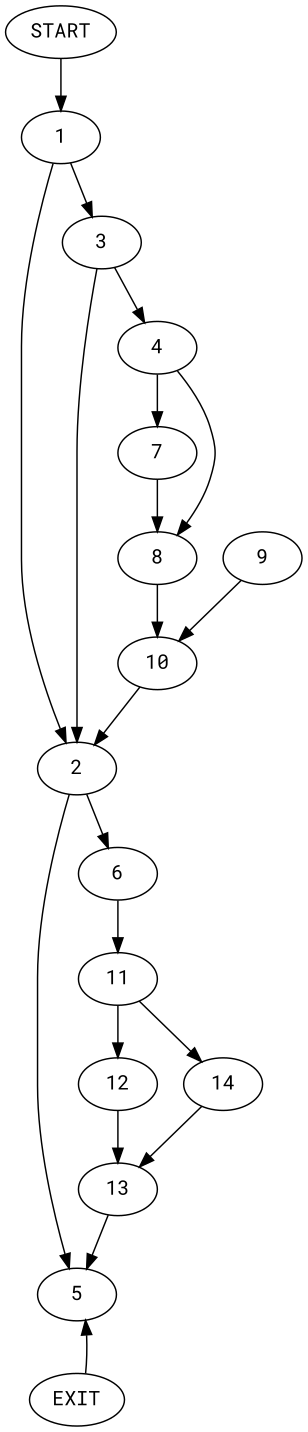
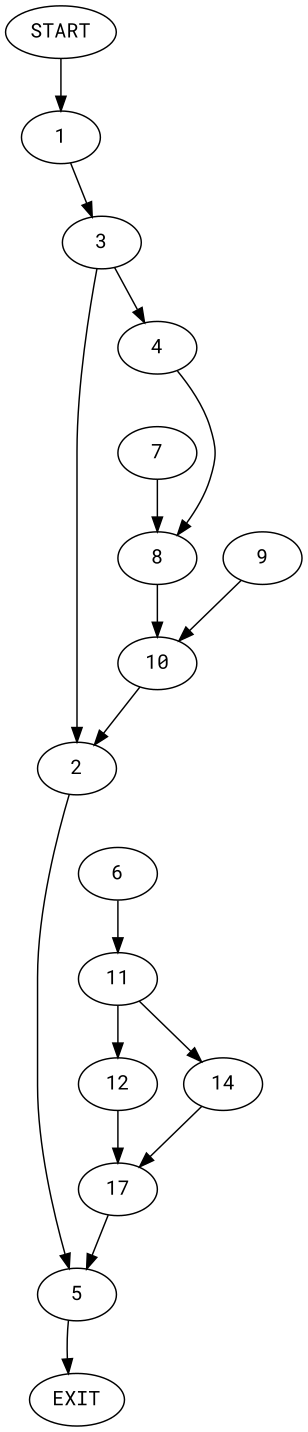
edge "4" -> "7": removed
edge "1" -> "2": removed
edge "2" -> "6": removed
node "13": label "13" -> "17"
edge "EXIT" -> "5": reversed
